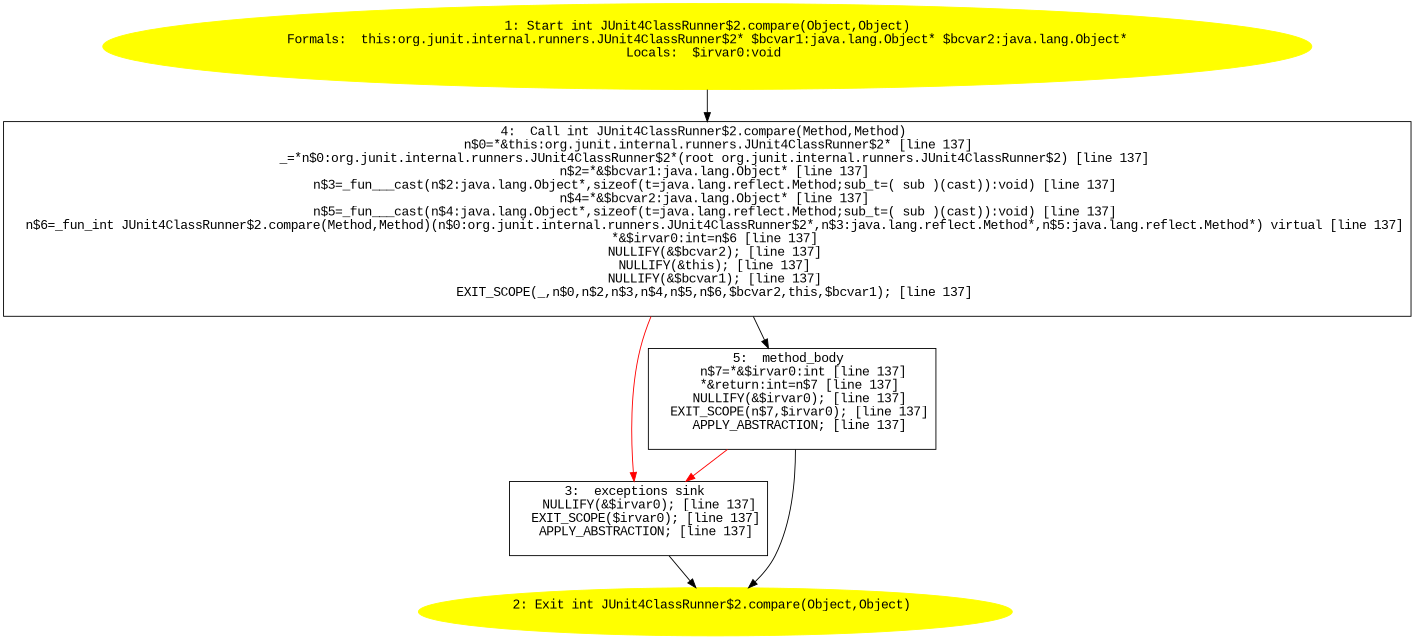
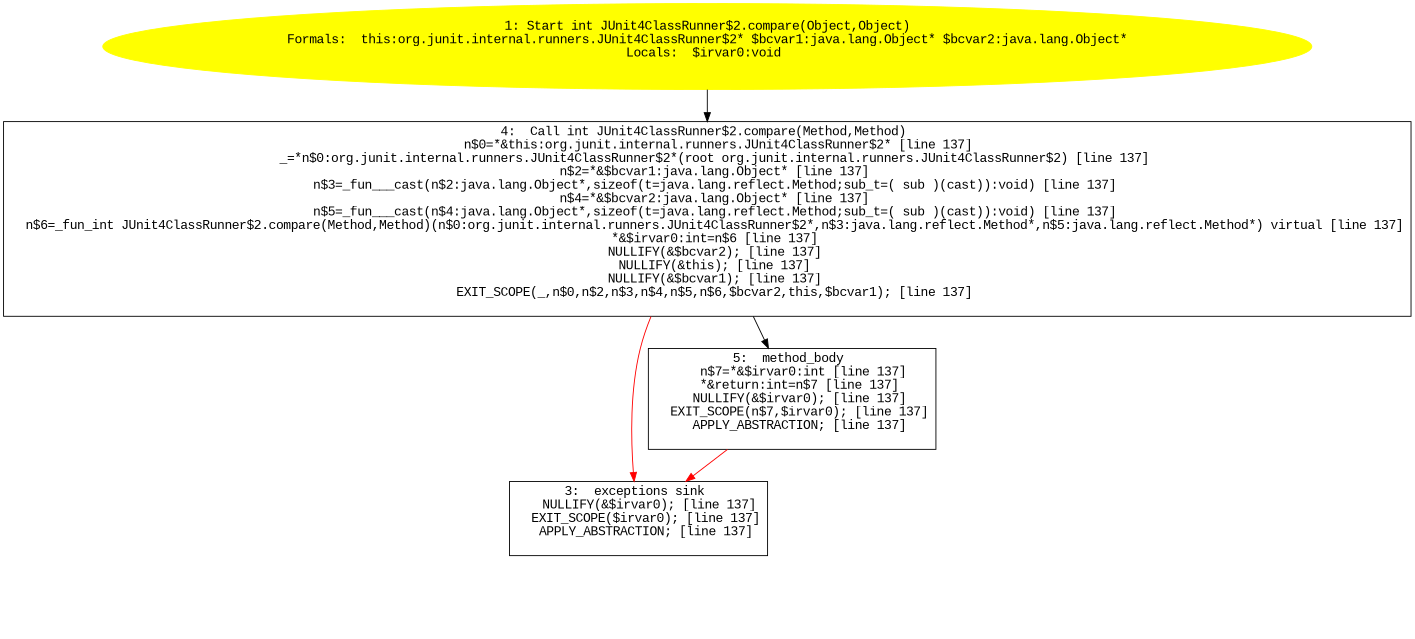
node "2: Exit int JUnit4ClassRunner$2.compare(Object,Object)": removed
